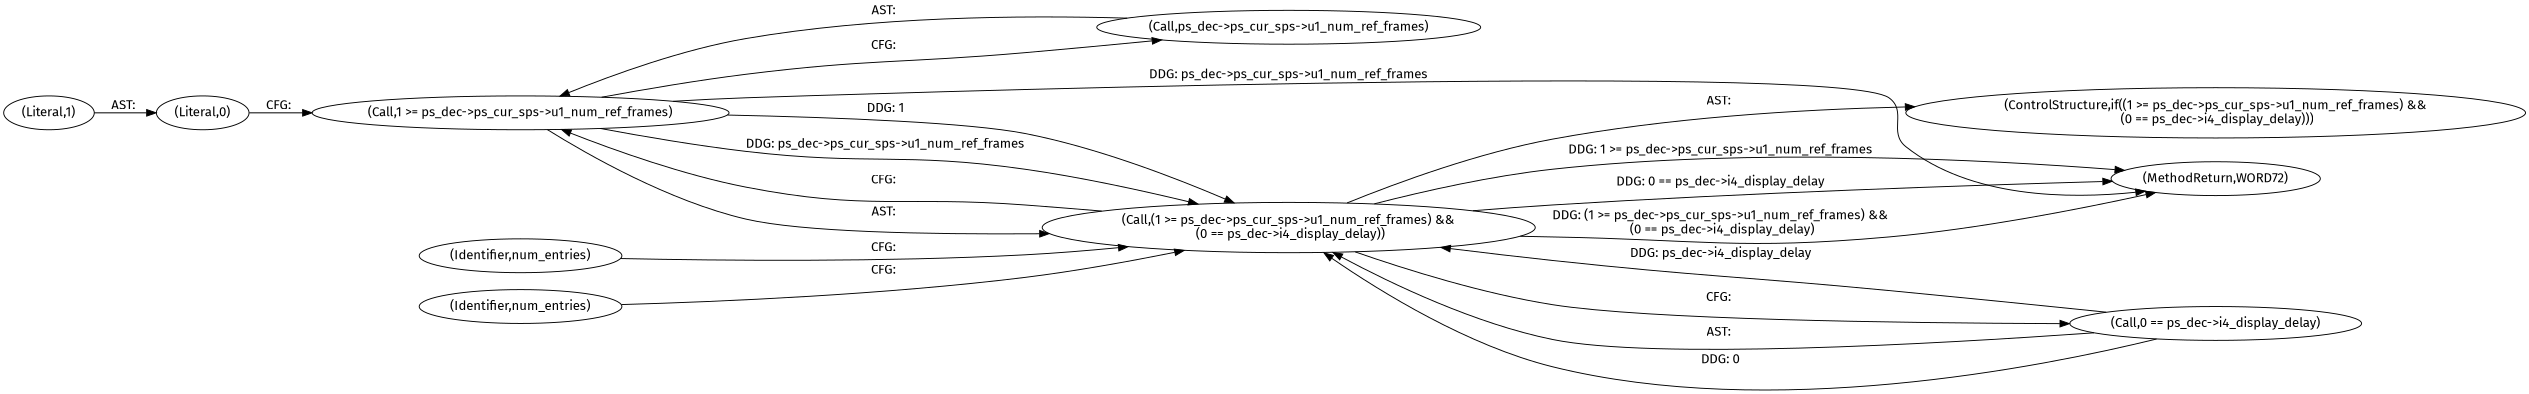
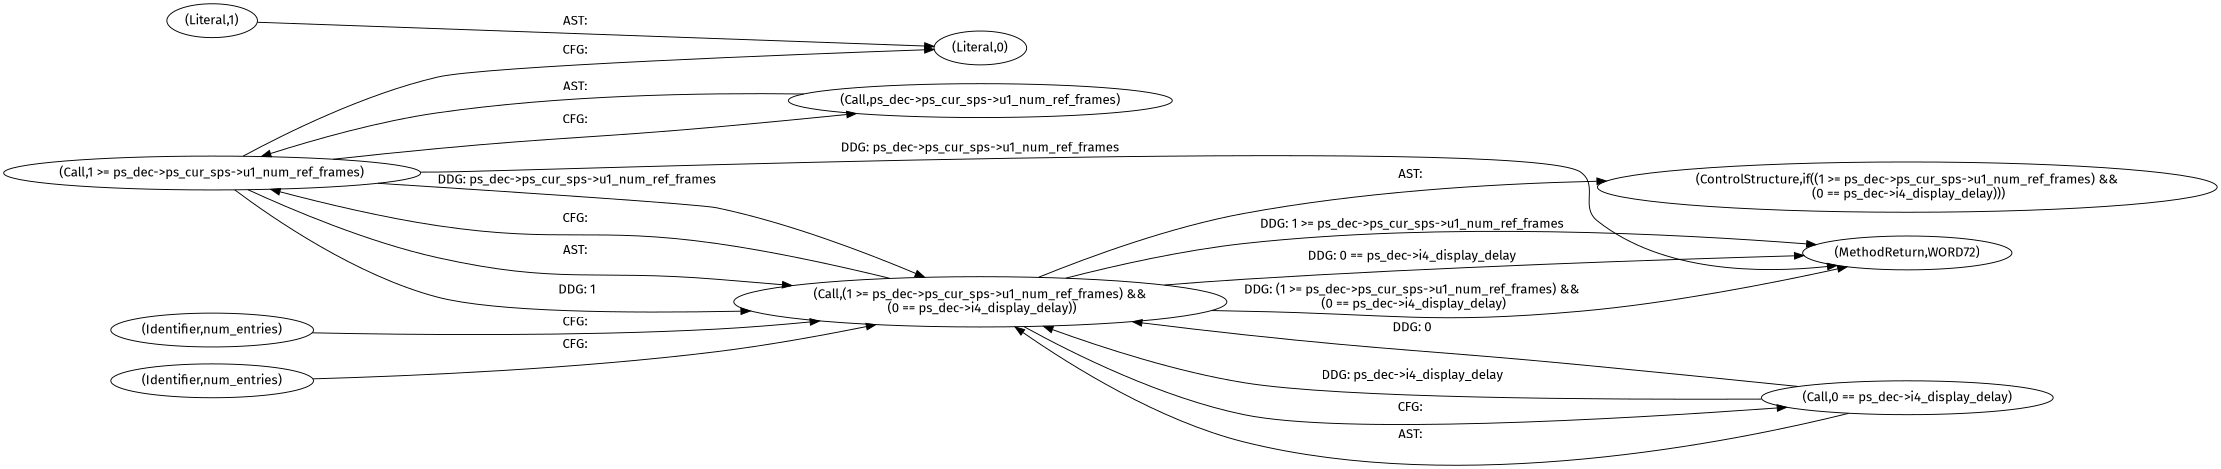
edge "(Literal,0)" -> "(Call,1 >= ps_dec->ps_cur_sps->u1_num_ref_frames)": reversed
